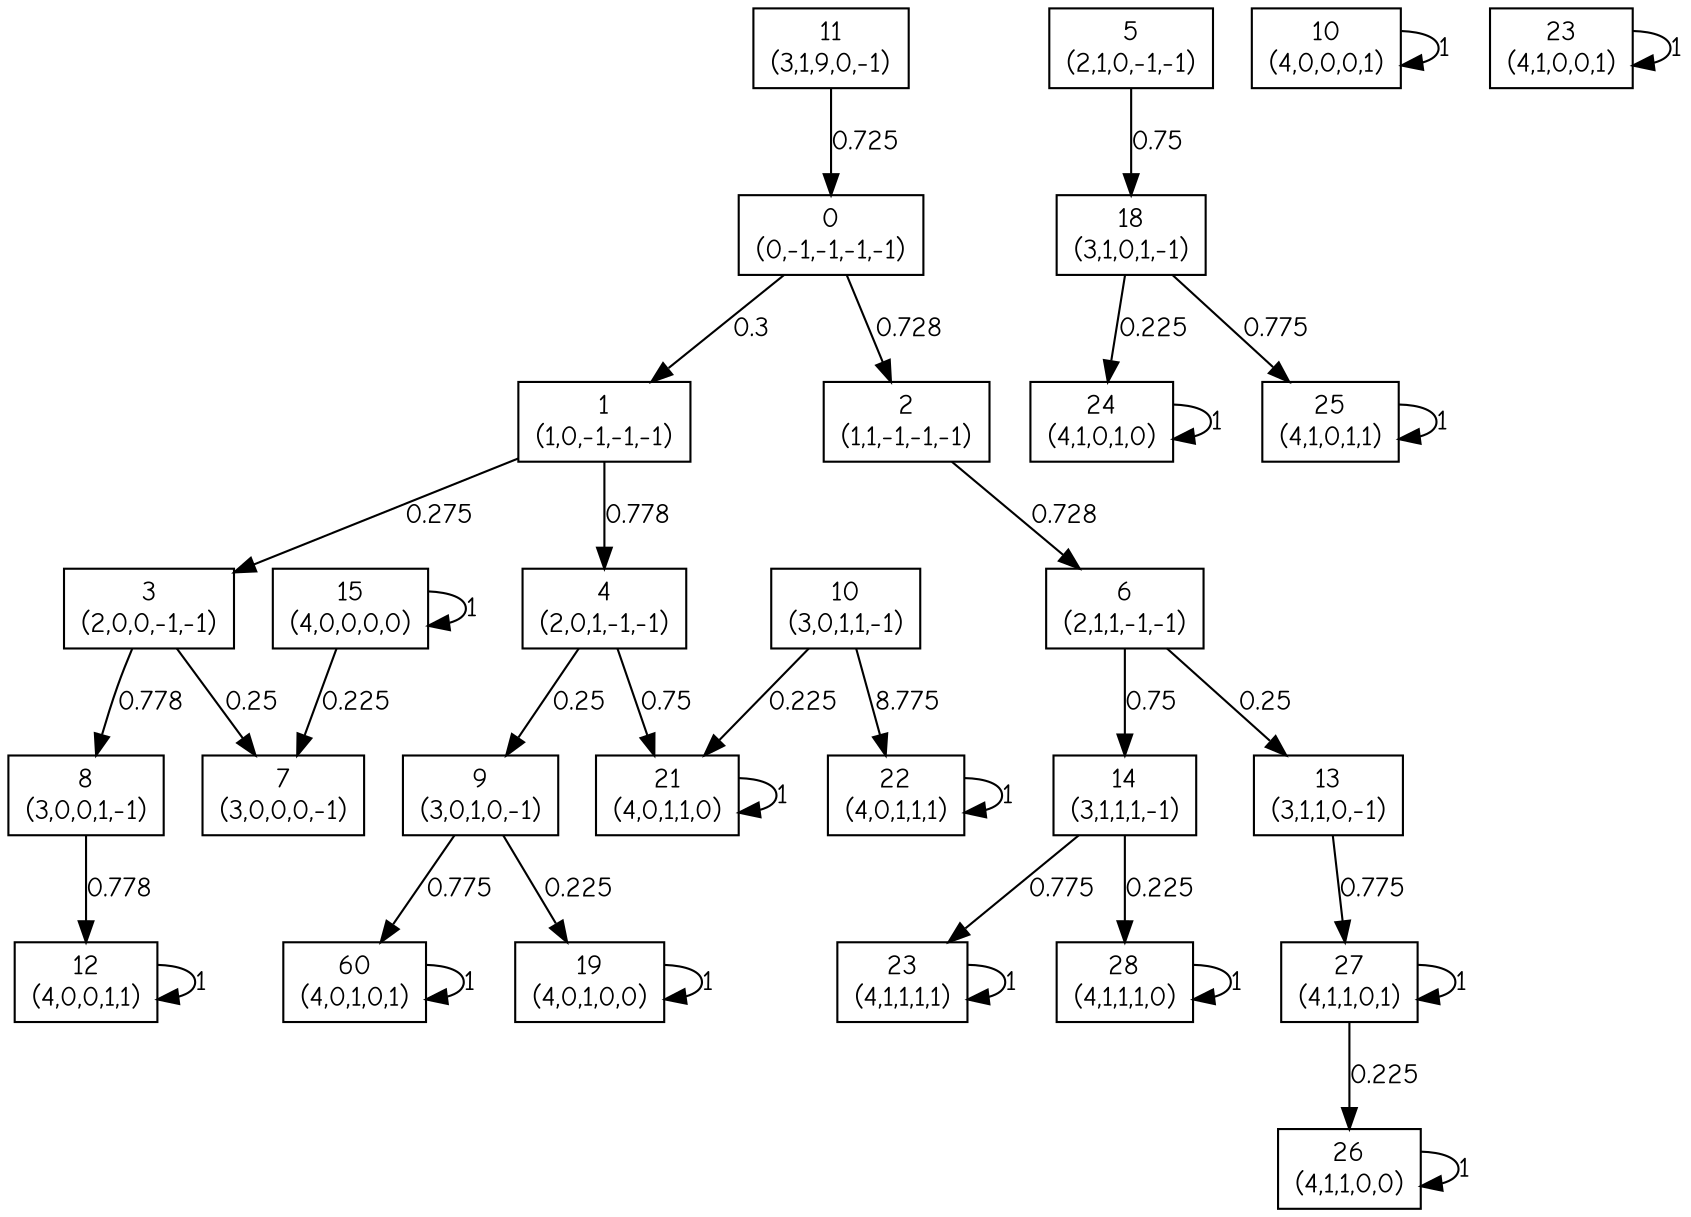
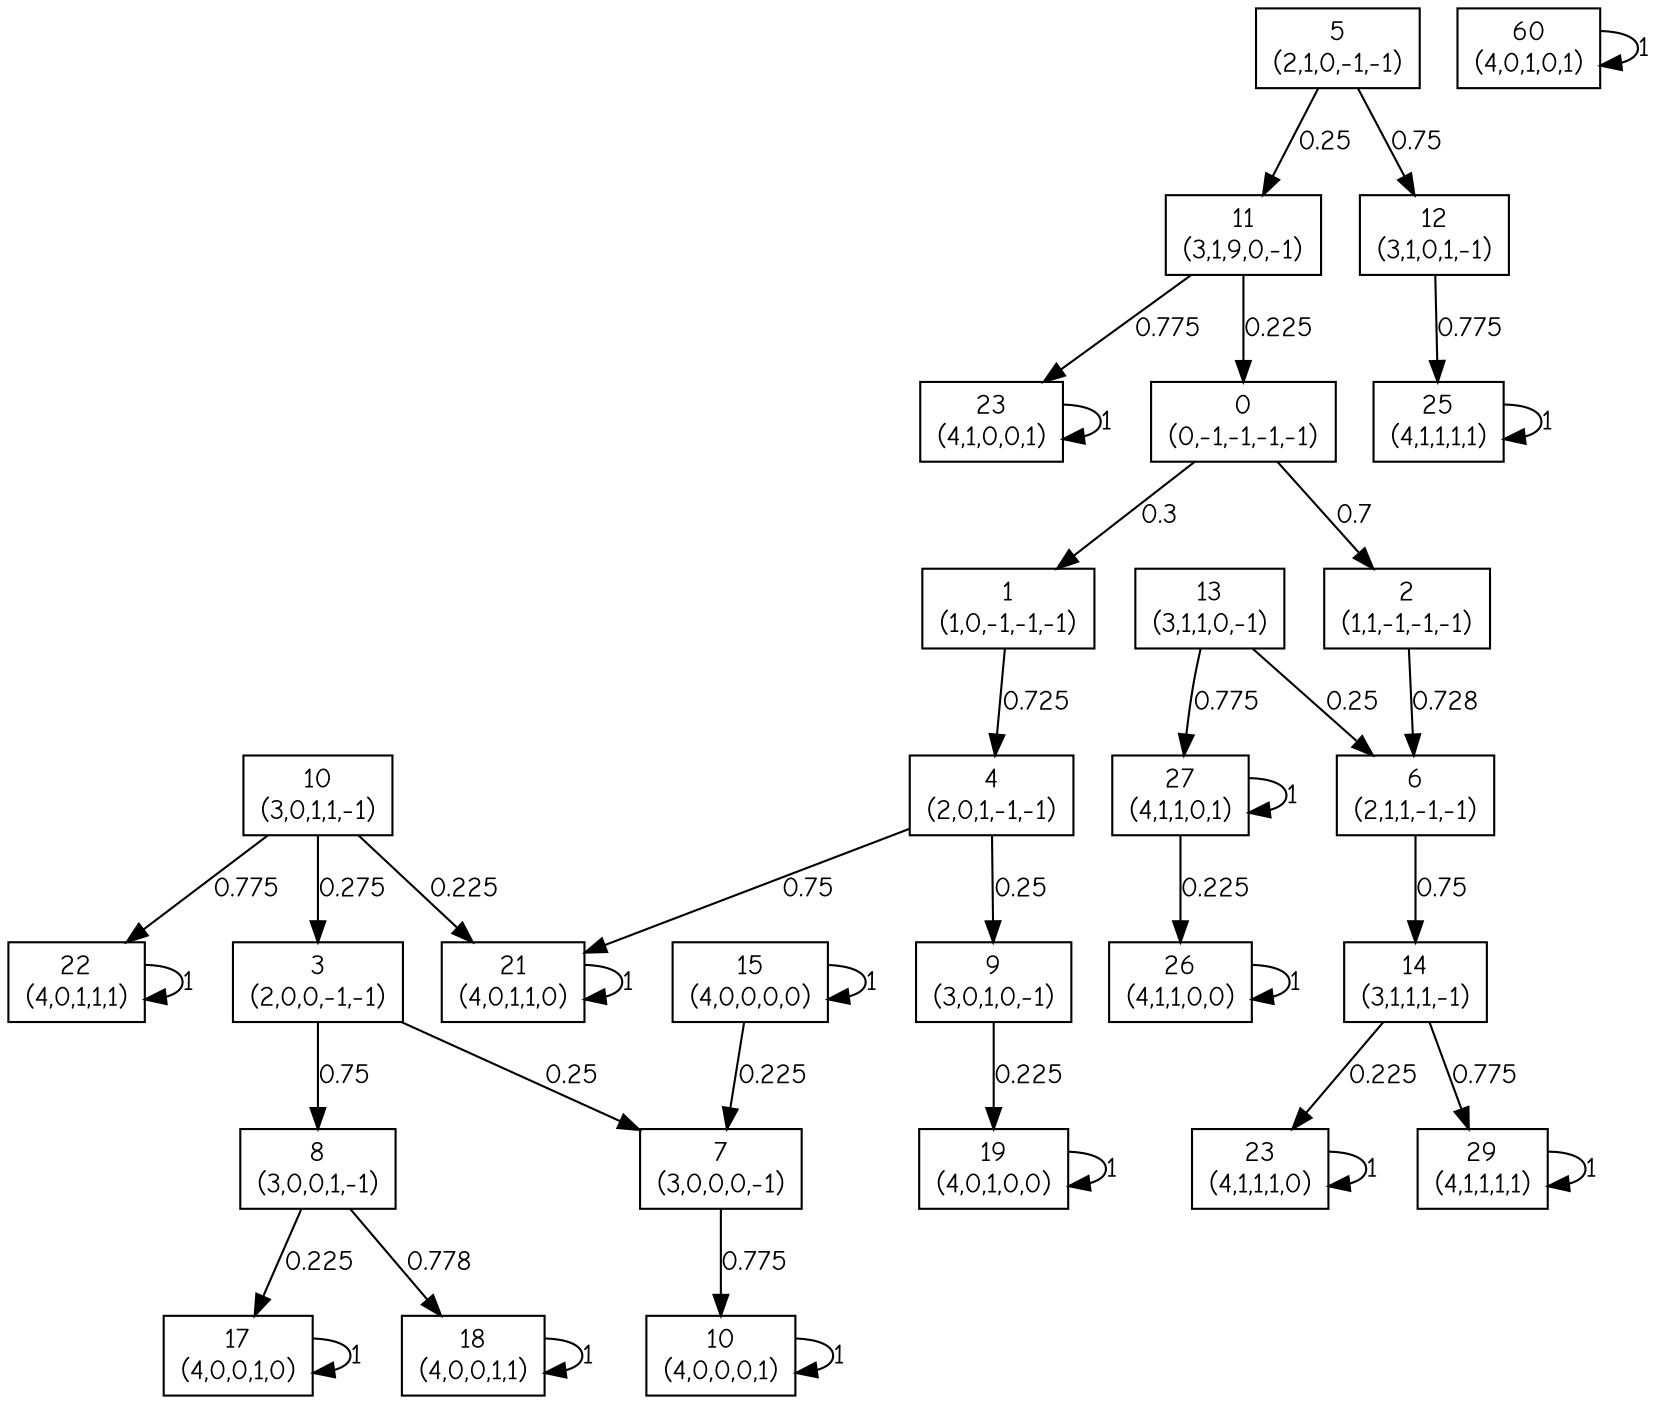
edge "5 (2,1,0,-1,-1)" -> "11 (3,1,9,0,-1)": added, label "0.25"
edge "11 (3,1,9,0,-1)" -> "0 (0,-1,-1,-1,-1)": label "0.725" -> "0.225"
node "18 (3,1,0,1,-1)": label "18 (3,1,0,1,-1)" -> "12 (3,1,0,1,-1)"
edge "11 (3,1,9,0,-1)" -> "23 (4,1,0,0,1)": added, label "0.775"
edge "0 (0,-1,-1,-1,-1)" -> "2 (1,1,-1,-1,-1)": label "0.728" -> "0.7"
node "24 (4,1,0,1,0)": removed
node "25 (4,1,0,1,1)": label "25 (4,1,0,1,1)" -> "25 (4,1,1,1,1)"
edge "1 (1,0,-1,-1,-1)" -> "3 (2,0,0,-1,-1)": now "10 (3,0,1,1,-1)" -> "3 (2,0,0,-1,-1)"
edge "1 (1,0,-1,-1,-1)" -> "4 (2,0,1,-1,-1)": label "0.778" -> "0.725"
edge "6 (2,1,1,-1,-1)" -> "13 (3,1,1,0,-1)": reversed
edge "3 (2,0,0,-1,-1)" -> "8 (3,0,0,1,-1)": label "0.778" -> "0.75"
edge "10 (3,0,1,1,-1)" -> "22 (4,0,1,1,1)": label "8.775" -> "0.775"
edge "9 (3,0,1,0,-1)" -> "60 (4,0,1,0,1)": removed, label "0.775"
node "12 (4,0,0,1,1)": label "12 (4,0,0,1,1)" -> "18 (4,0,0,1,1)"
node "23 (4,1,1,1,1)": label "23 (4,1,1,1,1)" -> "29 (4,1,1,1,1)"
node "28 (4,1,1,1,0)": label "28 (4,1,1,1,0)" -> "23 (4,1,1,1,0)"
edge "7 (3,0,0,0,-1)" -> "10 (4,0,0,0,1)": added, label "0.775"
node "17 (4,0,0,1,0)": added
